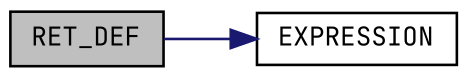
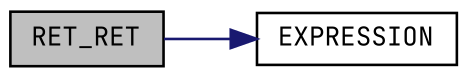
node "RET_DEF": label "RET_DEF" -> "RET_RET"
